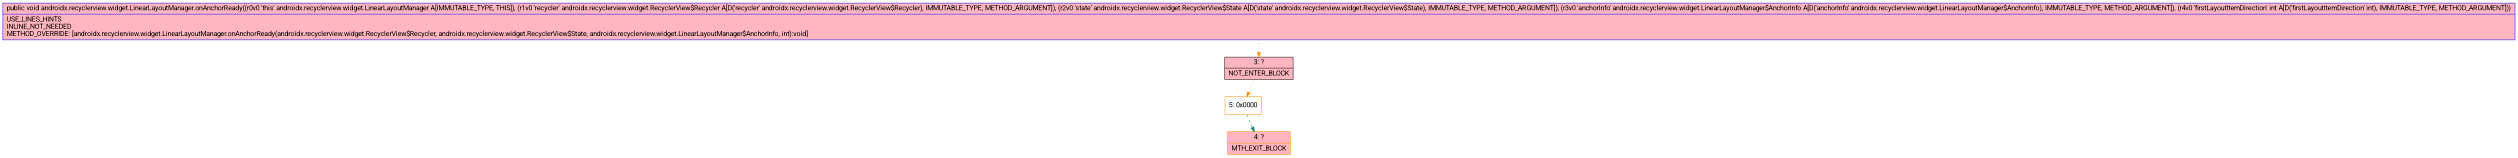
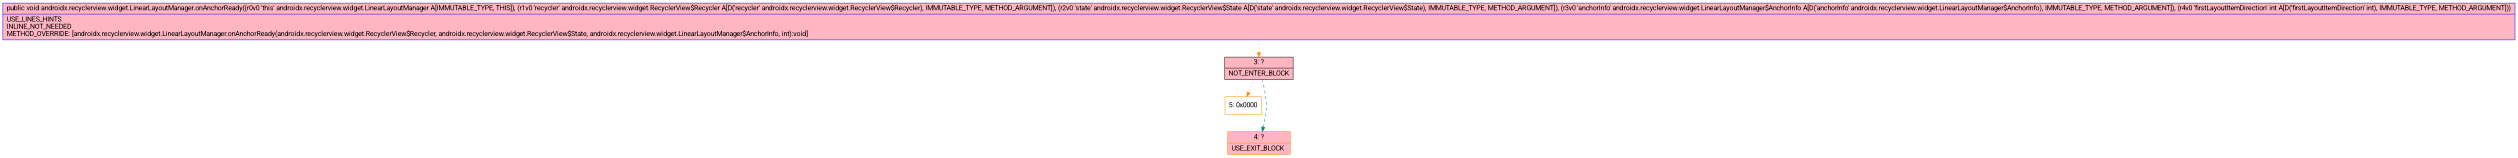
edge "5: 0x0000" -> "4: ?": now "3: ?" -> "4: ?"
node "4: ?": text "MTH_EXIT_BLOCK" -> "USE_EXIT_BLOCK"
